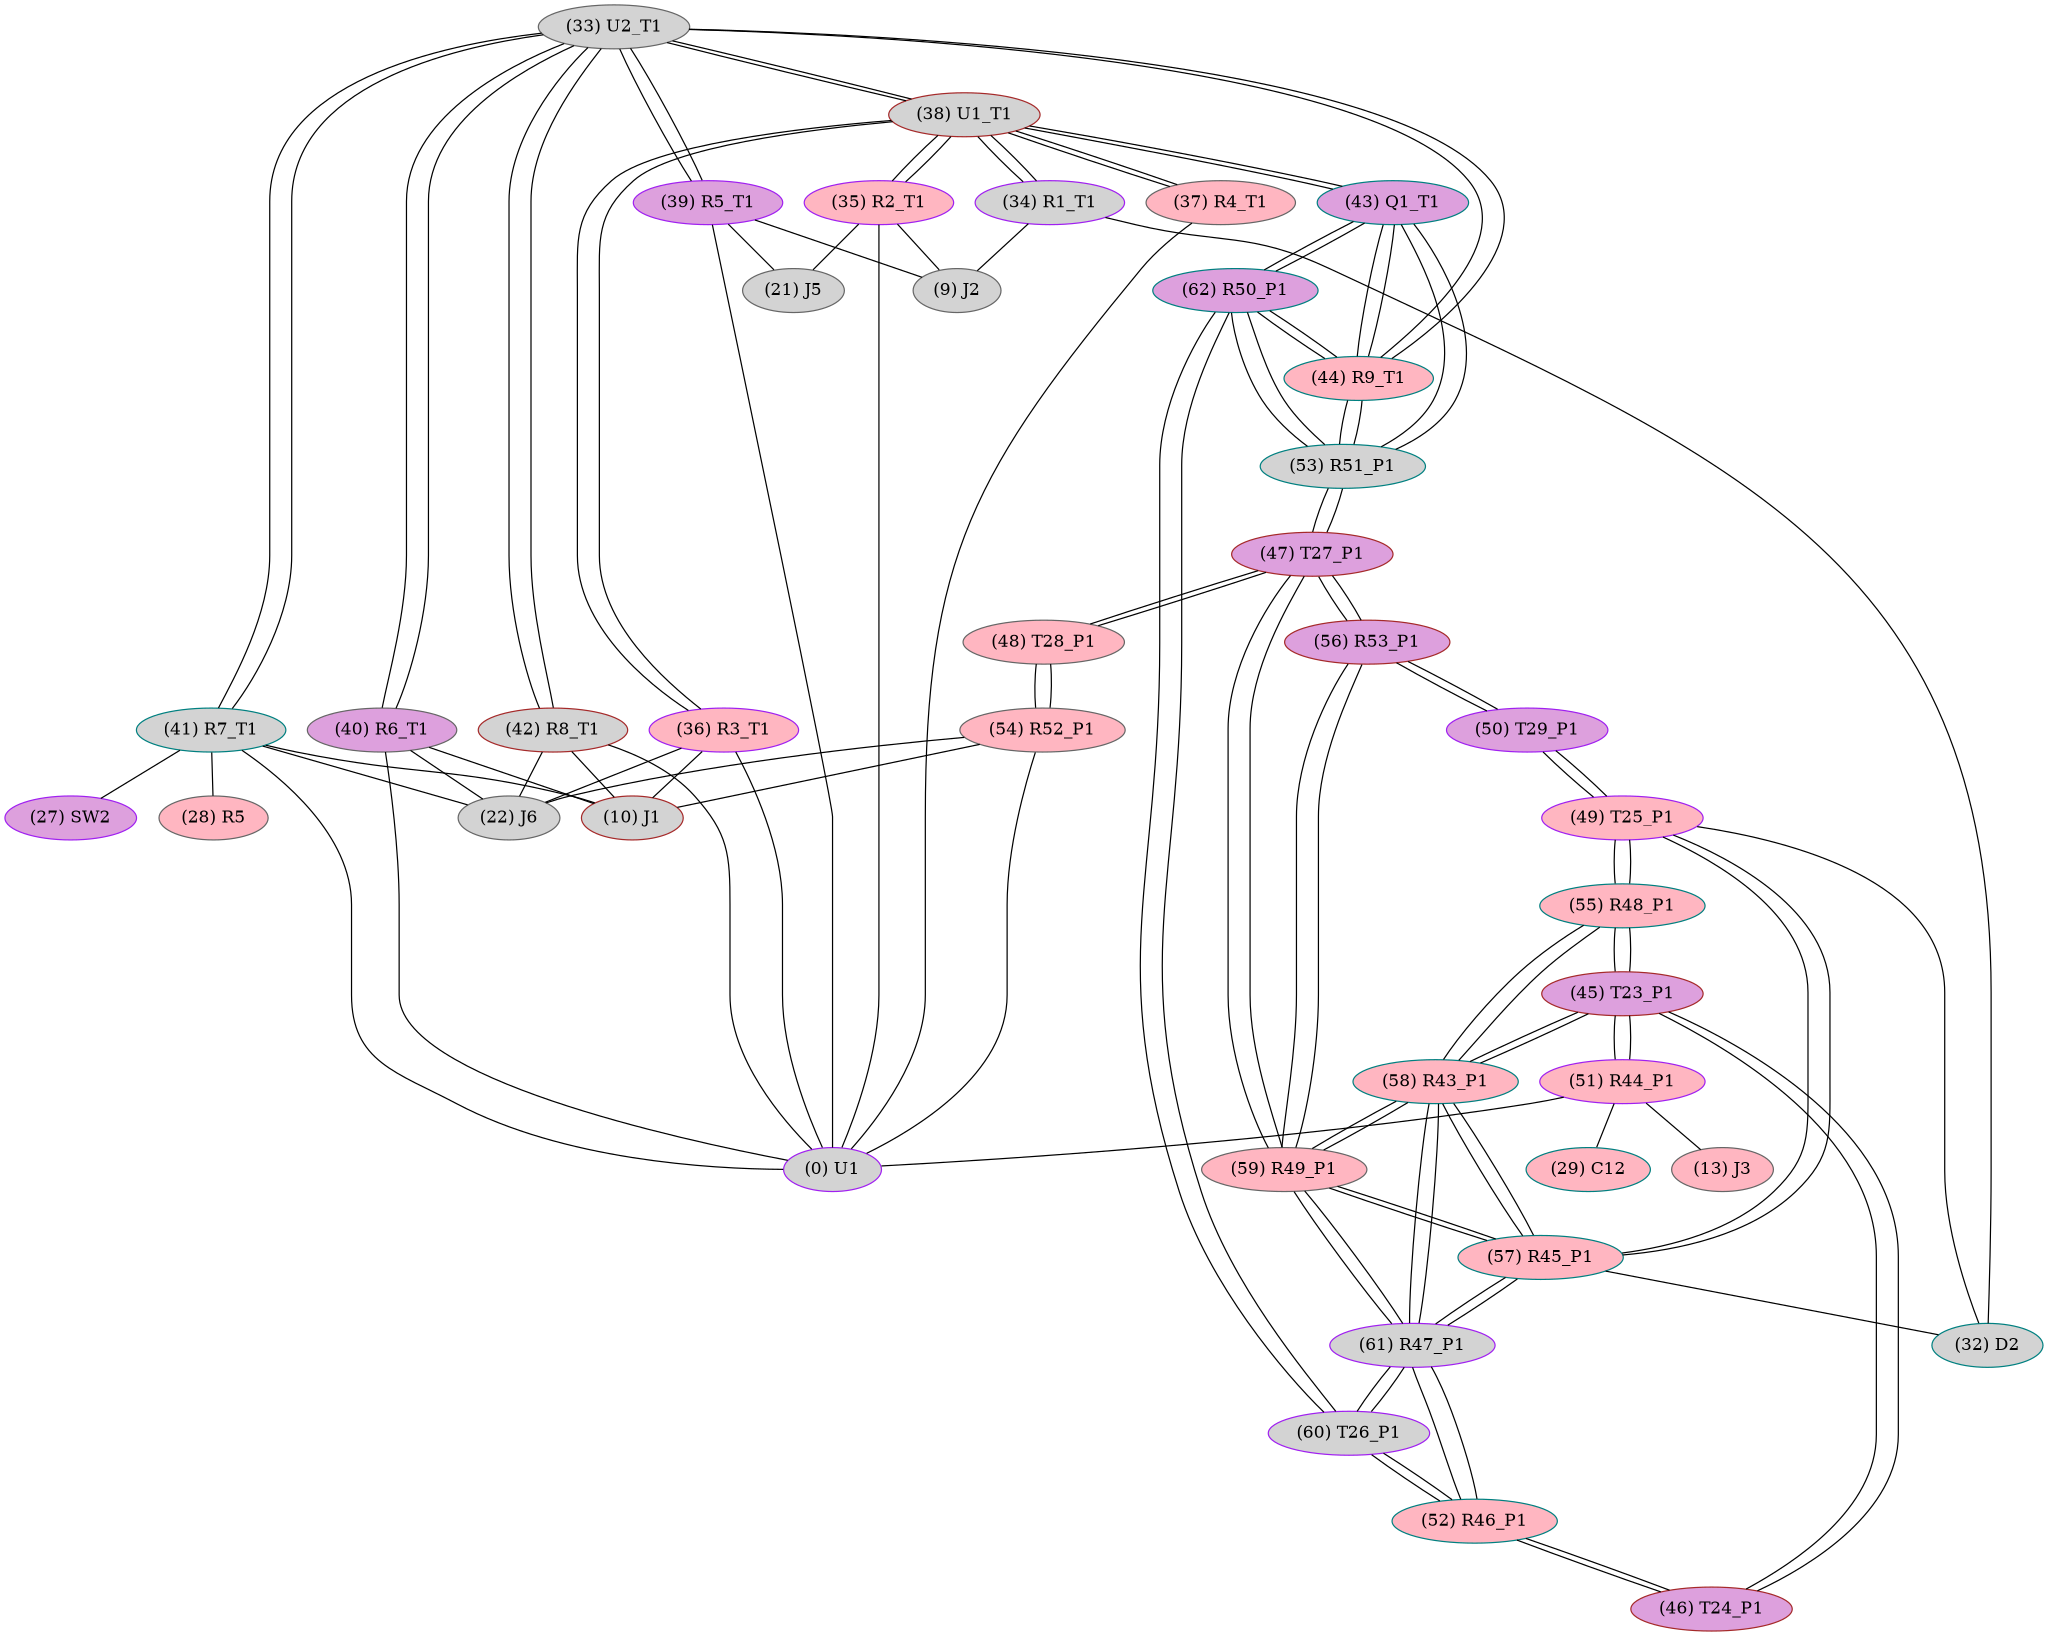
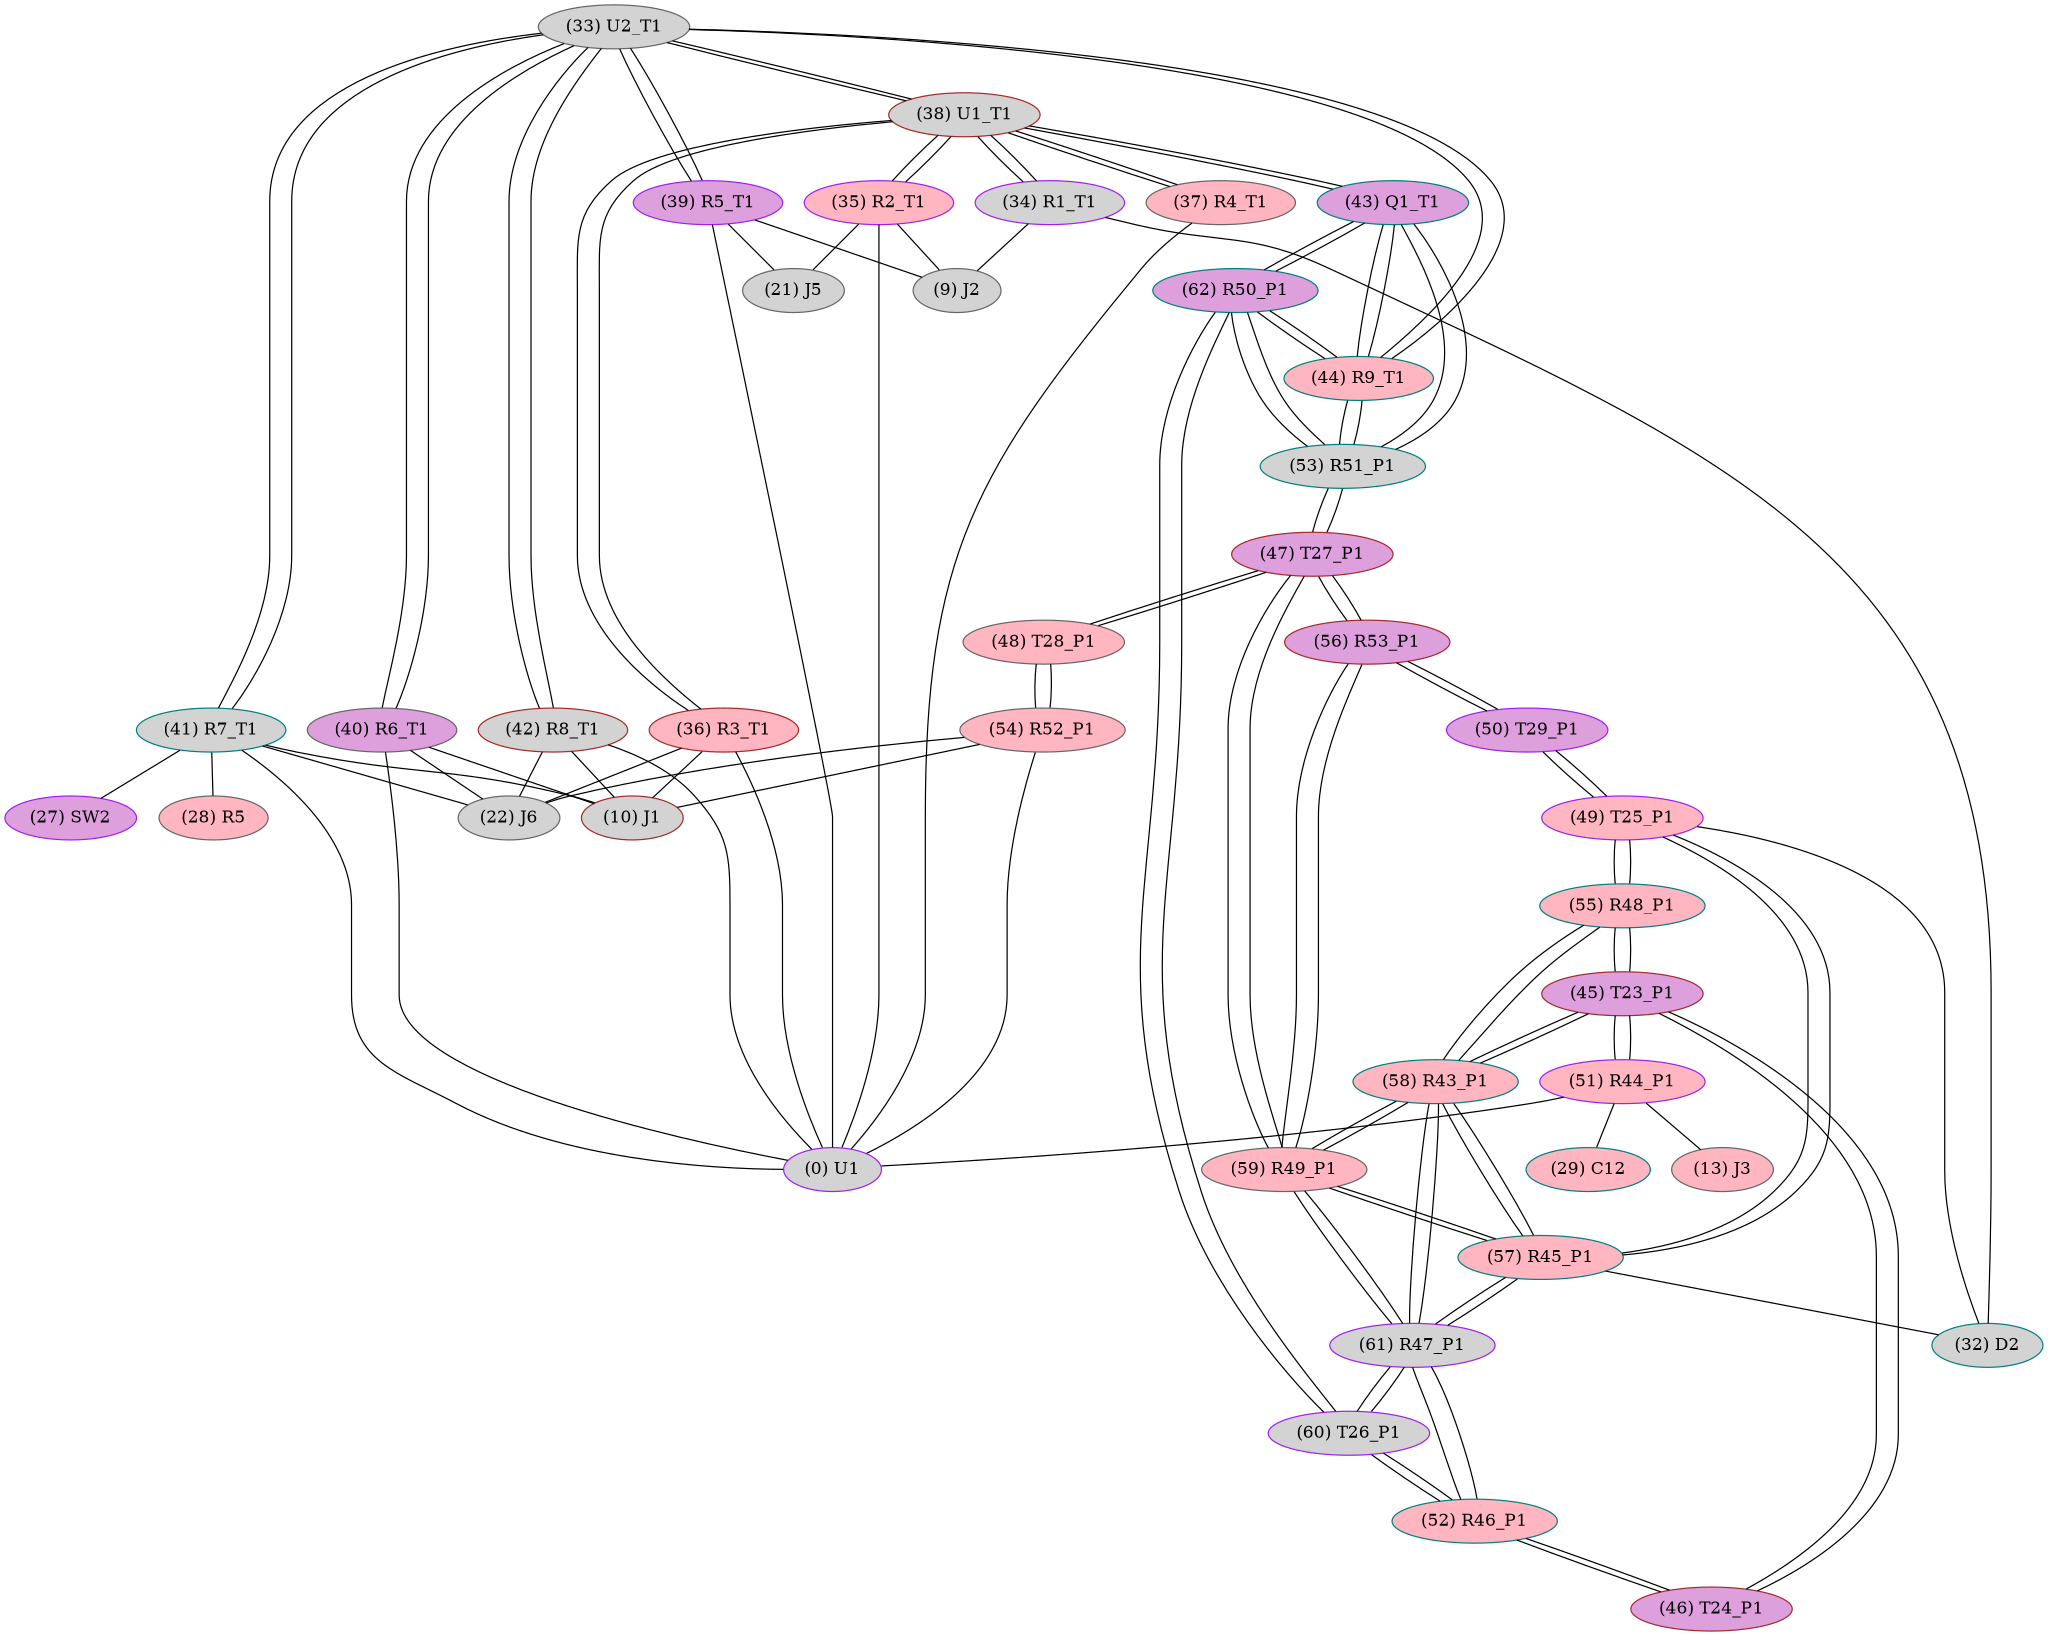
node "(36) R3_T1": color purple -> brown
